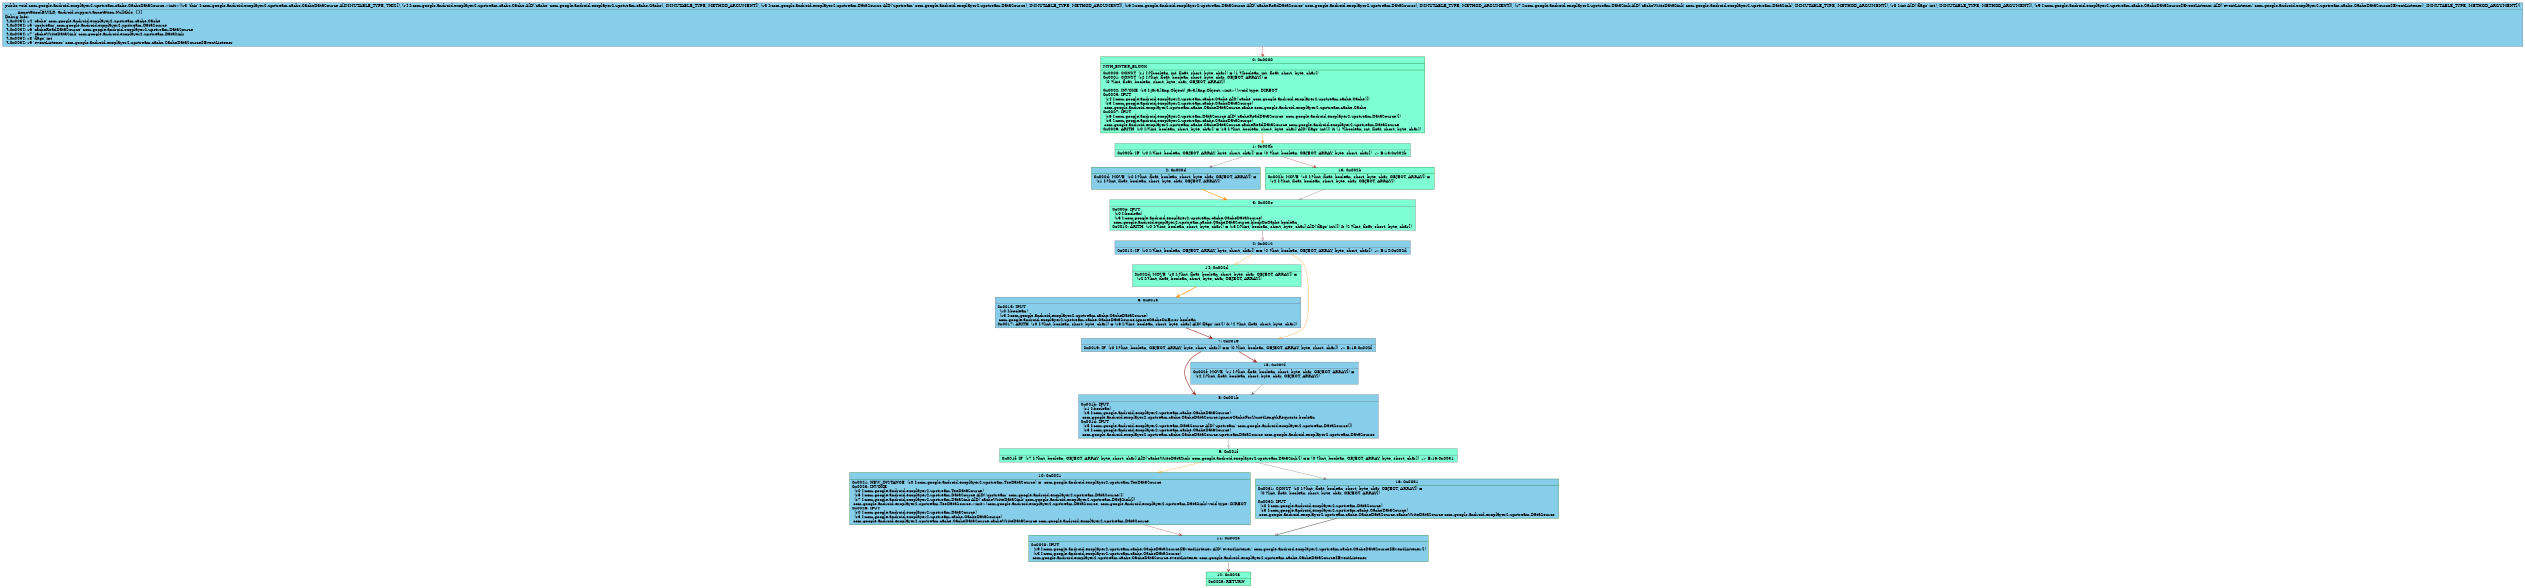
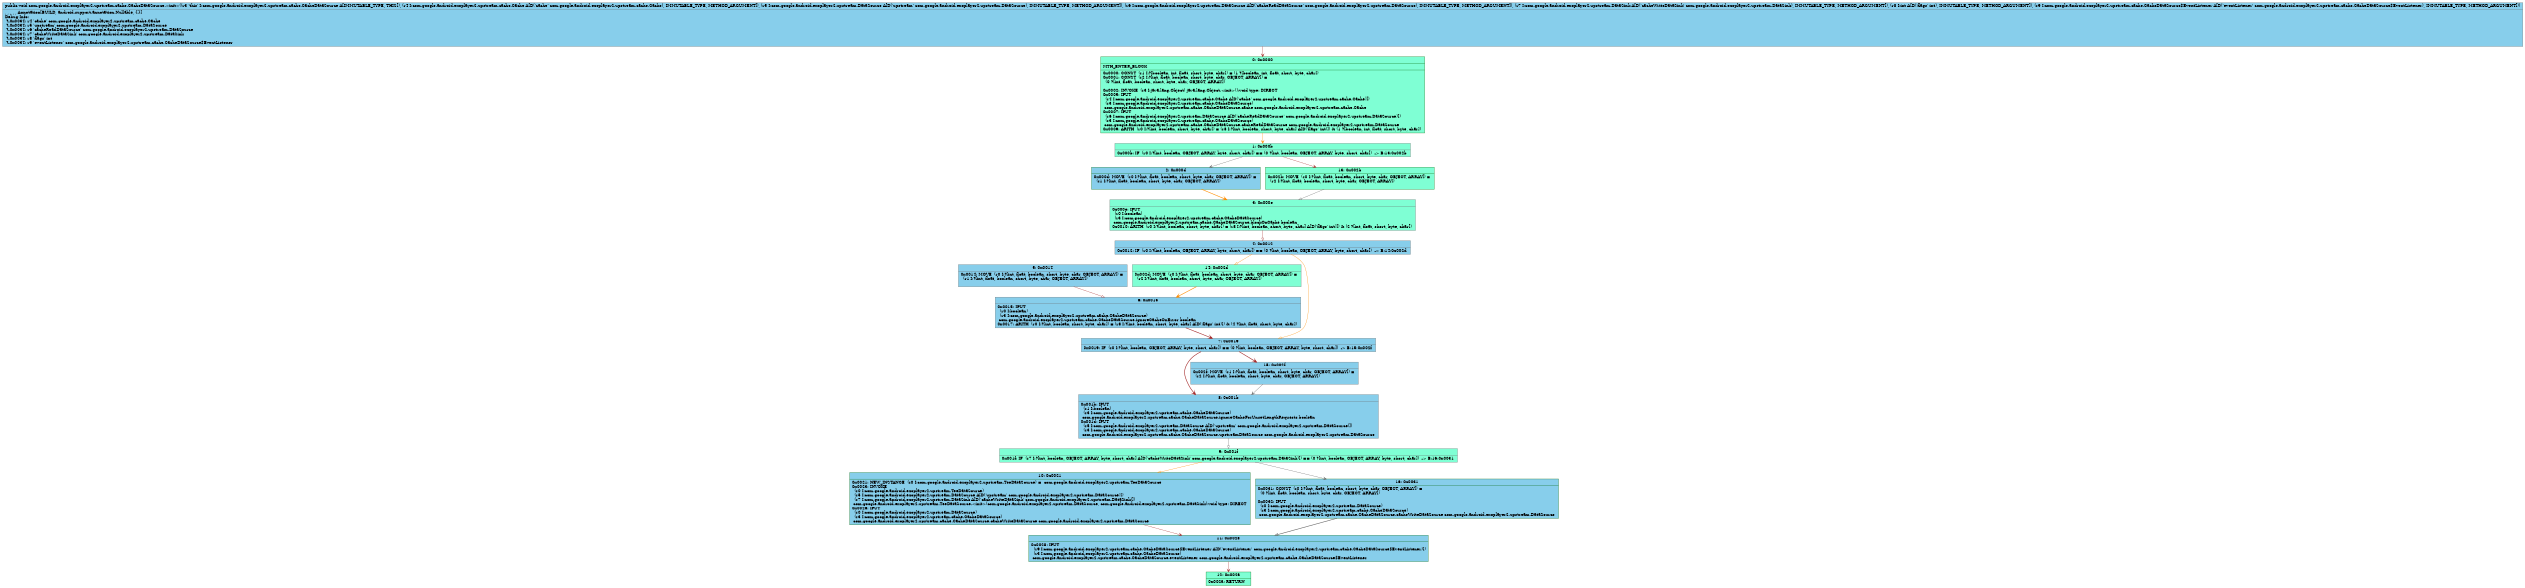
node "5: 0x0014": added
